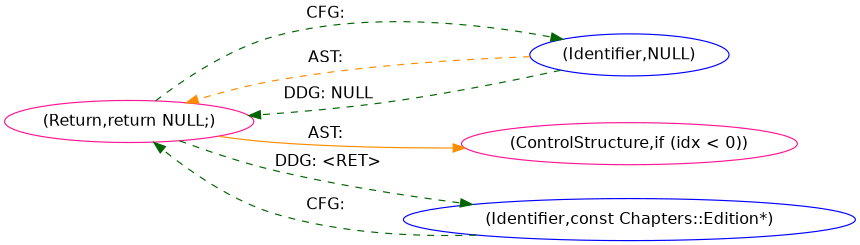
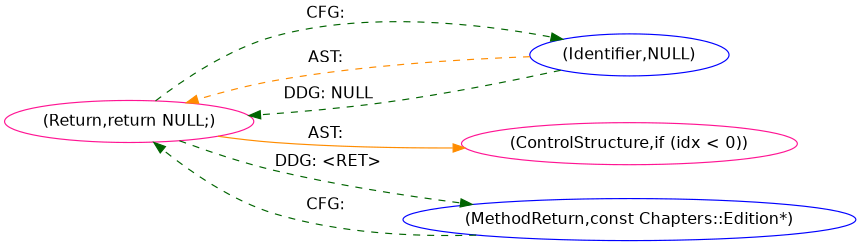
node "(Identifier,const Chapters::Edition*)": label "(Identifier,const Chapters::Edition*)" -> "(MethodReturn,const Chapters::Edition*)"
